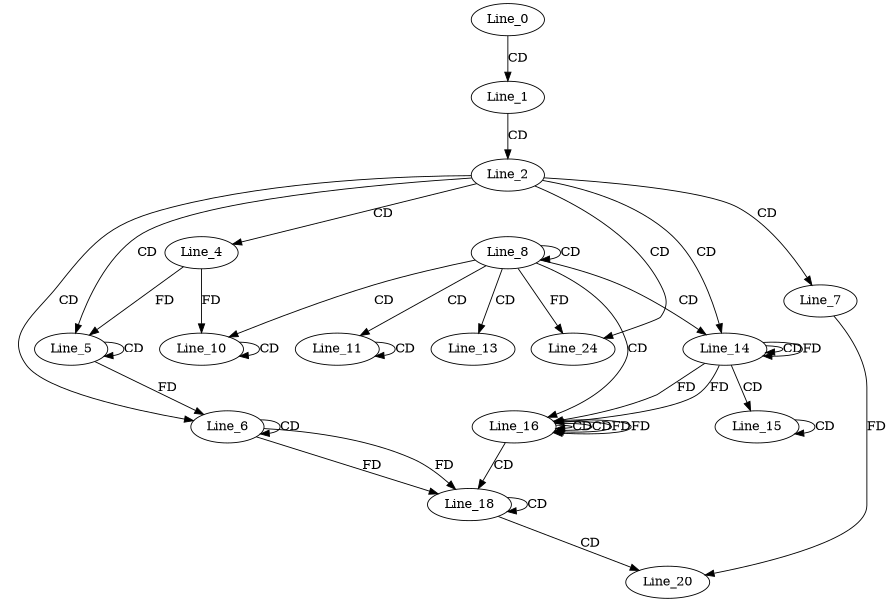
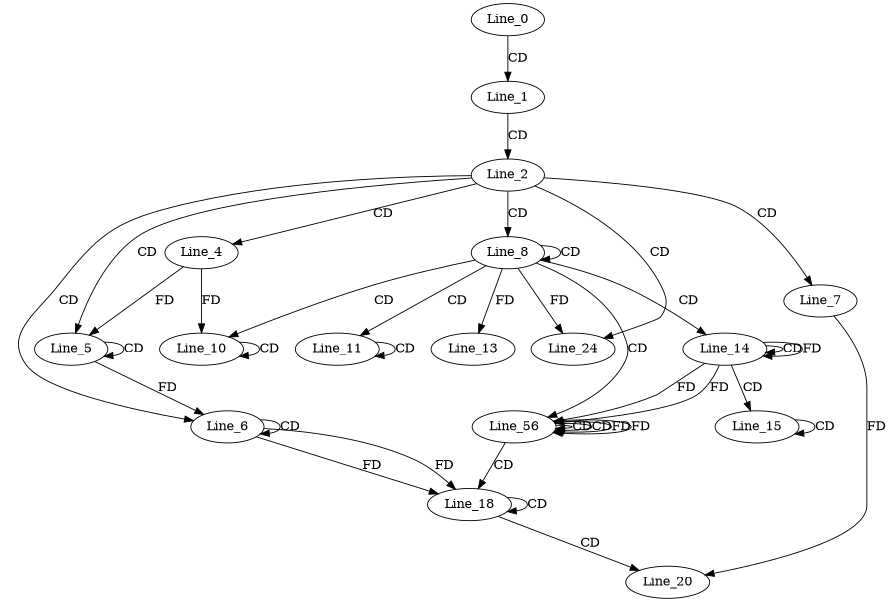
edge "Line_2" -> "Line_14": now "Line_2" -> "Line_8"
edge "Line_8" -> "Line_13": label "CD" -> "FD"
node "Line_16": label "Line_16" -> "Line_56"
